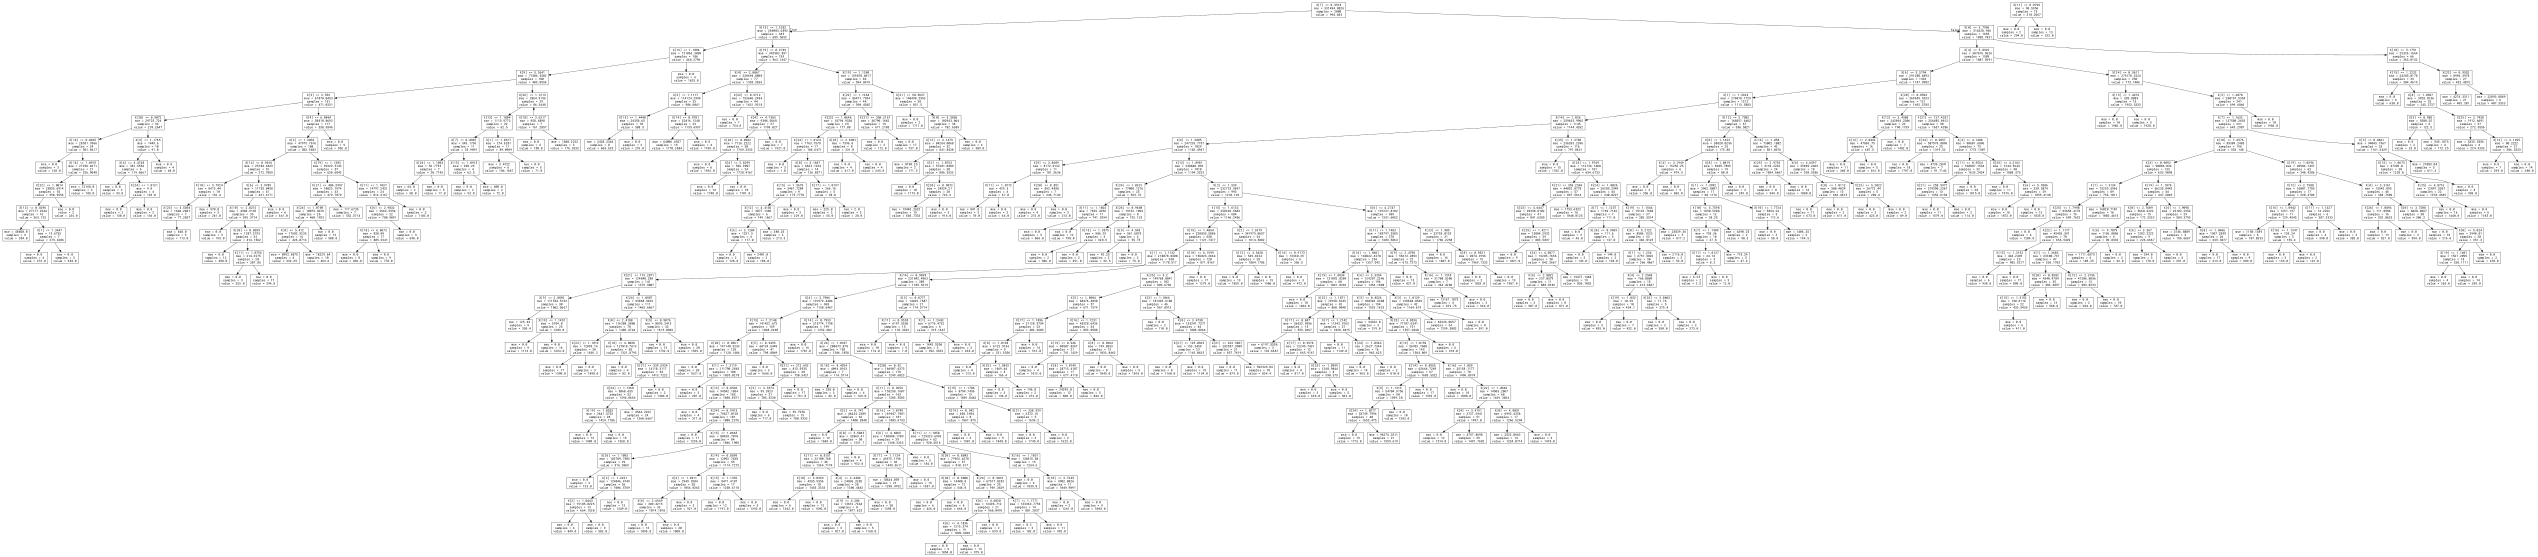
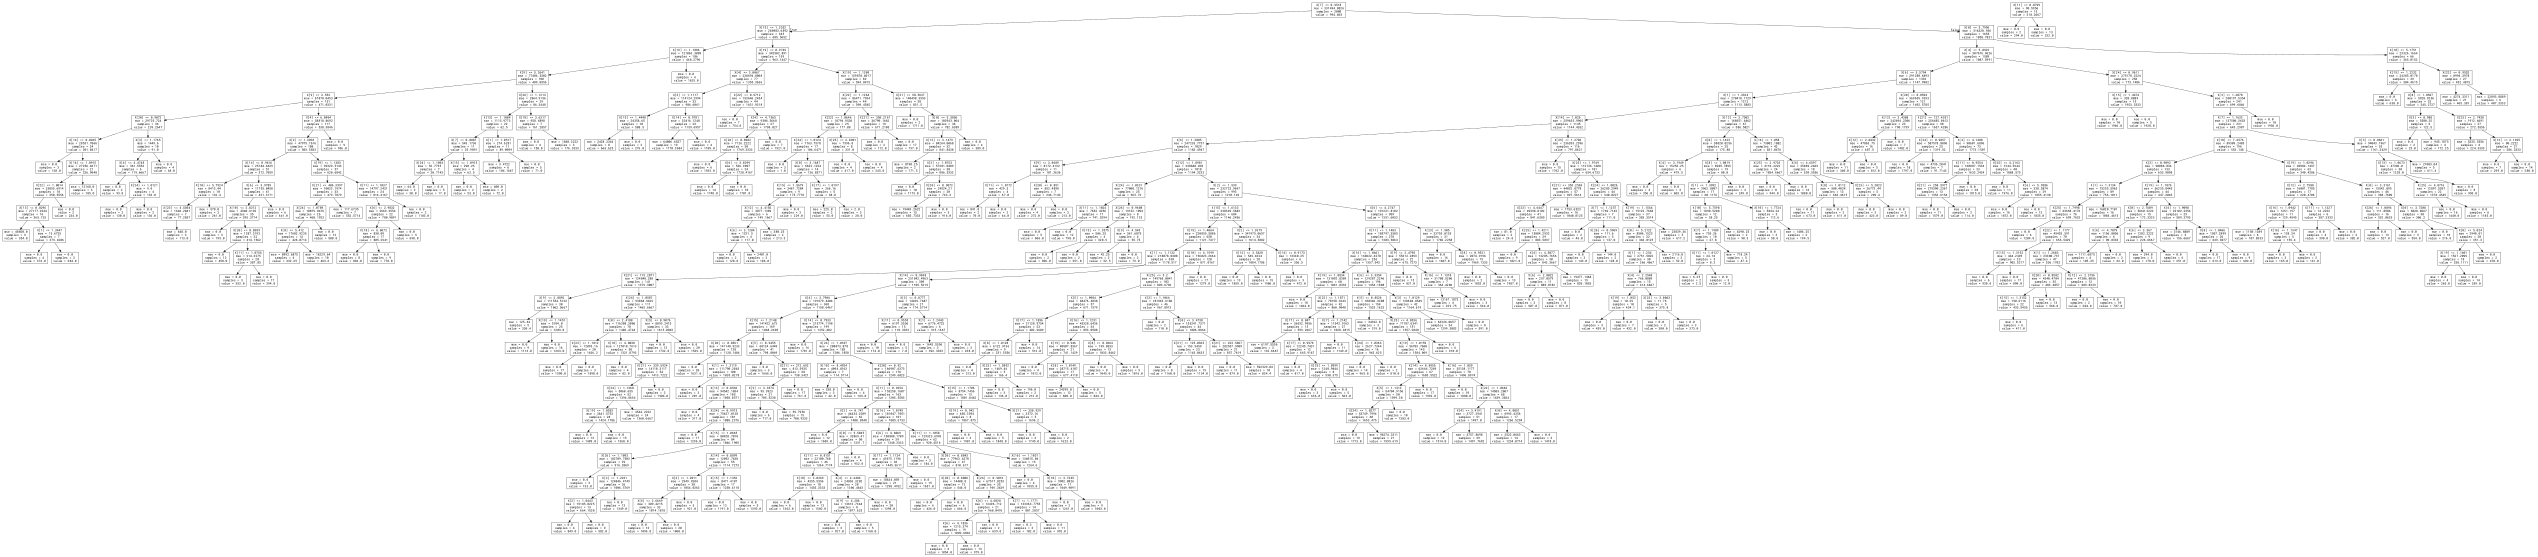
edge "X[18] <= 3.6317 mse = 958.4898 samples = 7 value = 161.2857" -> "X[26] <= 1.1213 mse = 2864.9156 samples = 29 value = 86.3448": reversed
edge "X[6] <= 2.9832 mse = 2669.3554 samples = 22 value = 780.9091" -> "X[18] <= 6.0672 mse = 838.09 samples = 17 value = 805.2941": added
node "mse = 81.0 samples = 2 value = 24.0": added
